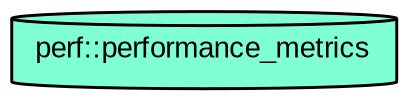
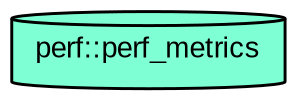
node "perf::performance_metrics": label "perf::performance_metrics" -> "perf::perf_metrics"
